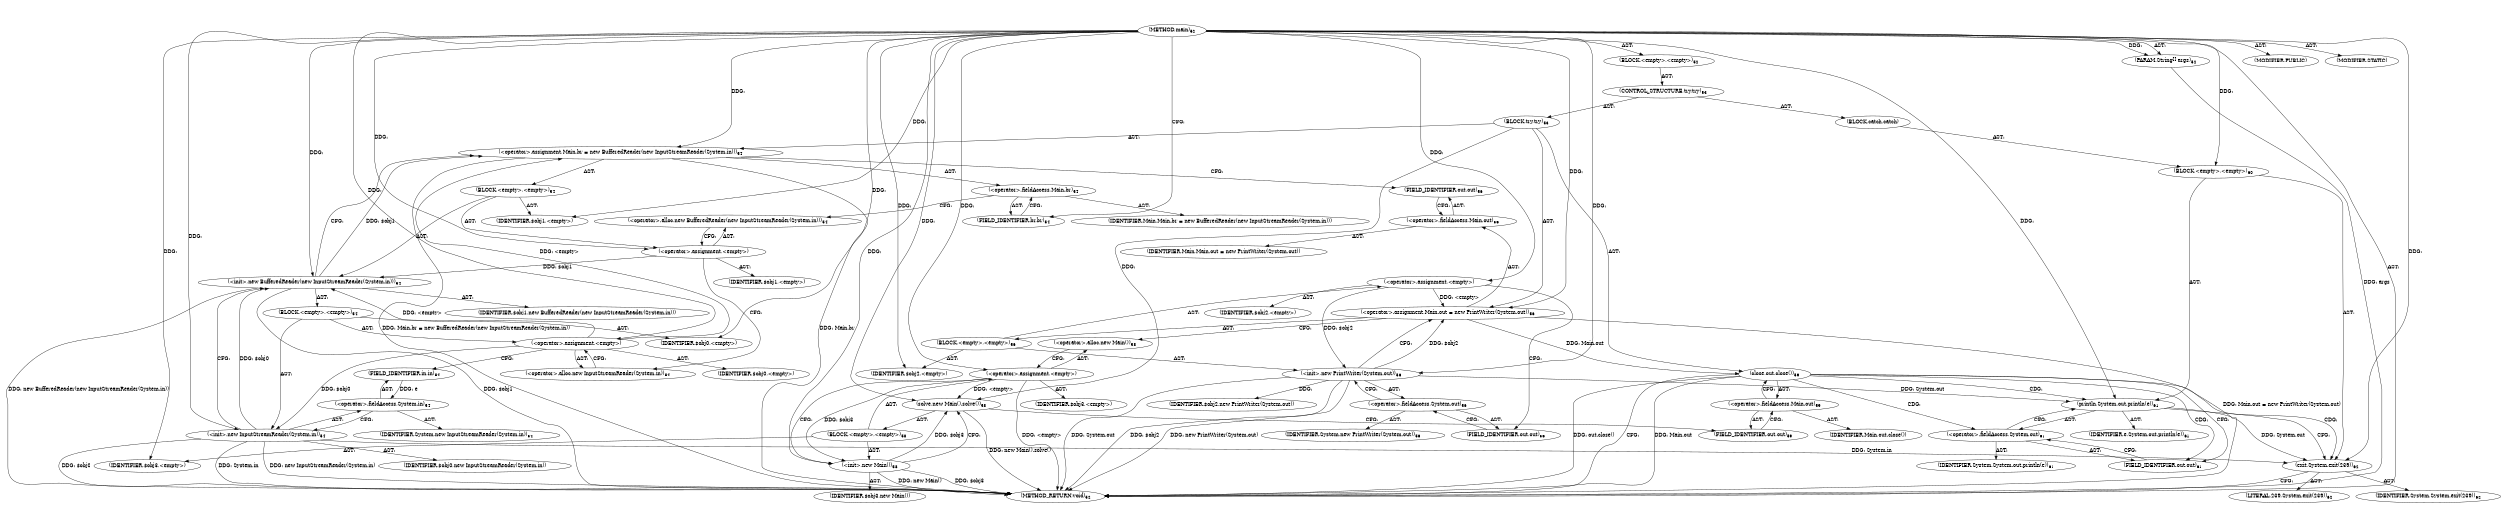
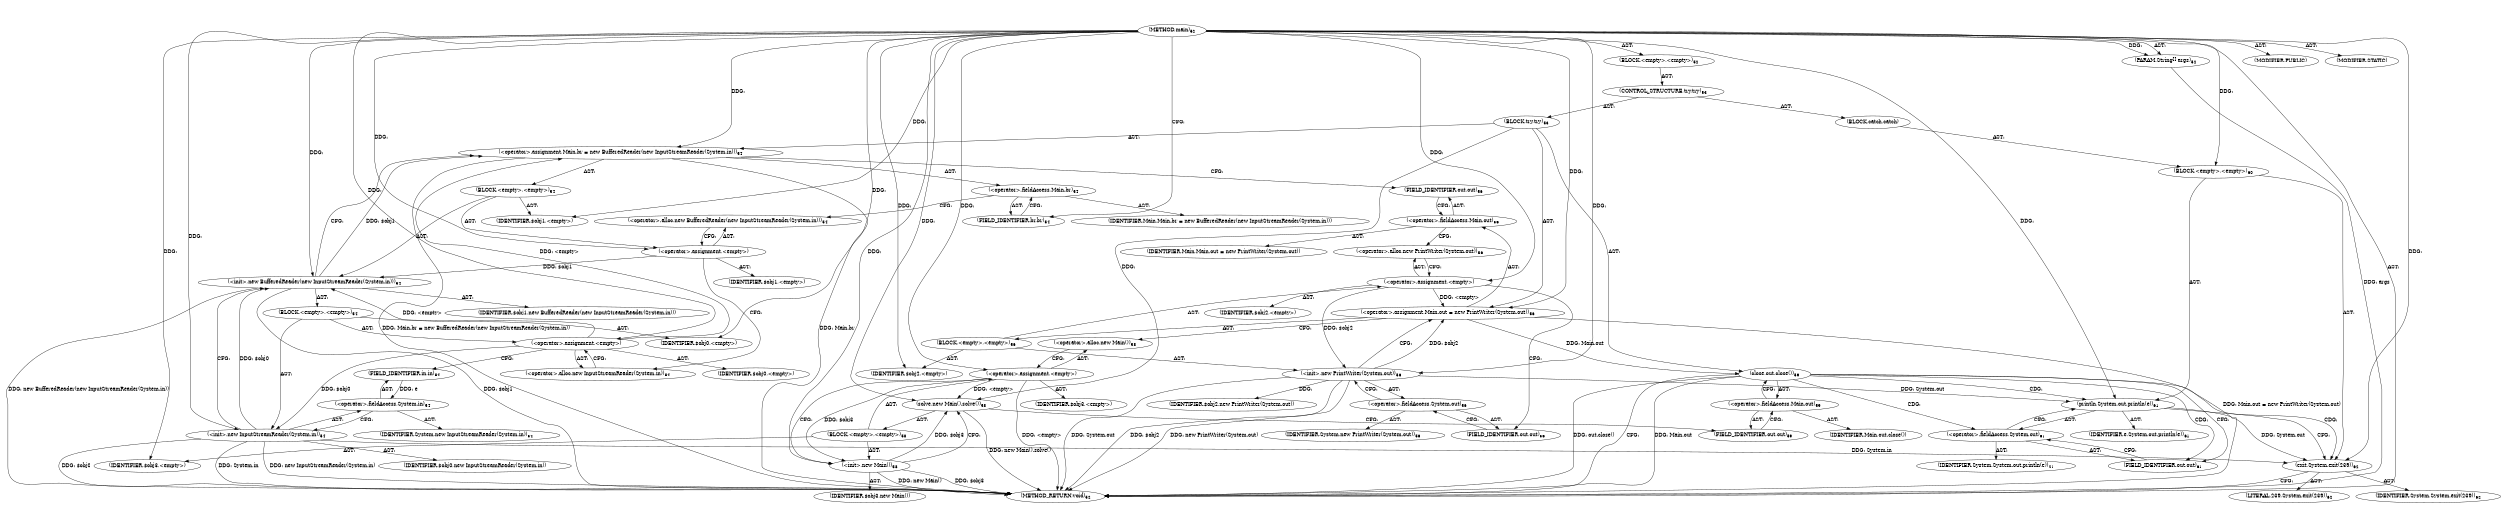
node "(<operator>.alloc,new PrintWriter(System.out))": added
node "(IDENTIFIER,System,System.out.println(e))": text "61" -> "21"
